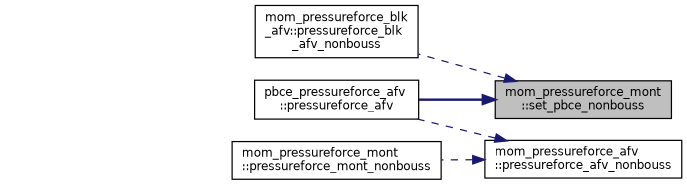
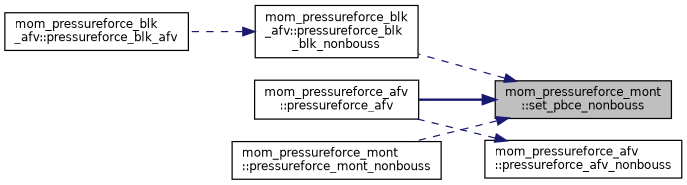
node "mom_pressureforce_blk _afv::pressureforce_blk_afv": added
node "mom_pressureforce_blk _afv::pressureforce_blk _afv_nonbouss": label "mom_pressureforce_blk _afv::pressureforce_blk _afv_nonbouss" -> "mom_pressureforce_blk _afv::pressureforce_blk _blk_nonbouss"
node "pbce_pressureforce_afv ::pressureforce_afv": label "pbce_pressureforce_afv ::pressureforce_afv" -> "mom_pressureforce_afv ::pressureforce_afv"
edge "mom_pressureforce_mont ::pressureforce_mont_nonbouss" -> "mom_pressureforce_afv ::pressureforce_afv_nonbouss": now "mom_pressureforce_mont ::pressureforce_mont_nonbouss" -> "mom_pressureforce_mont ::set_pbce_nonbouss"
